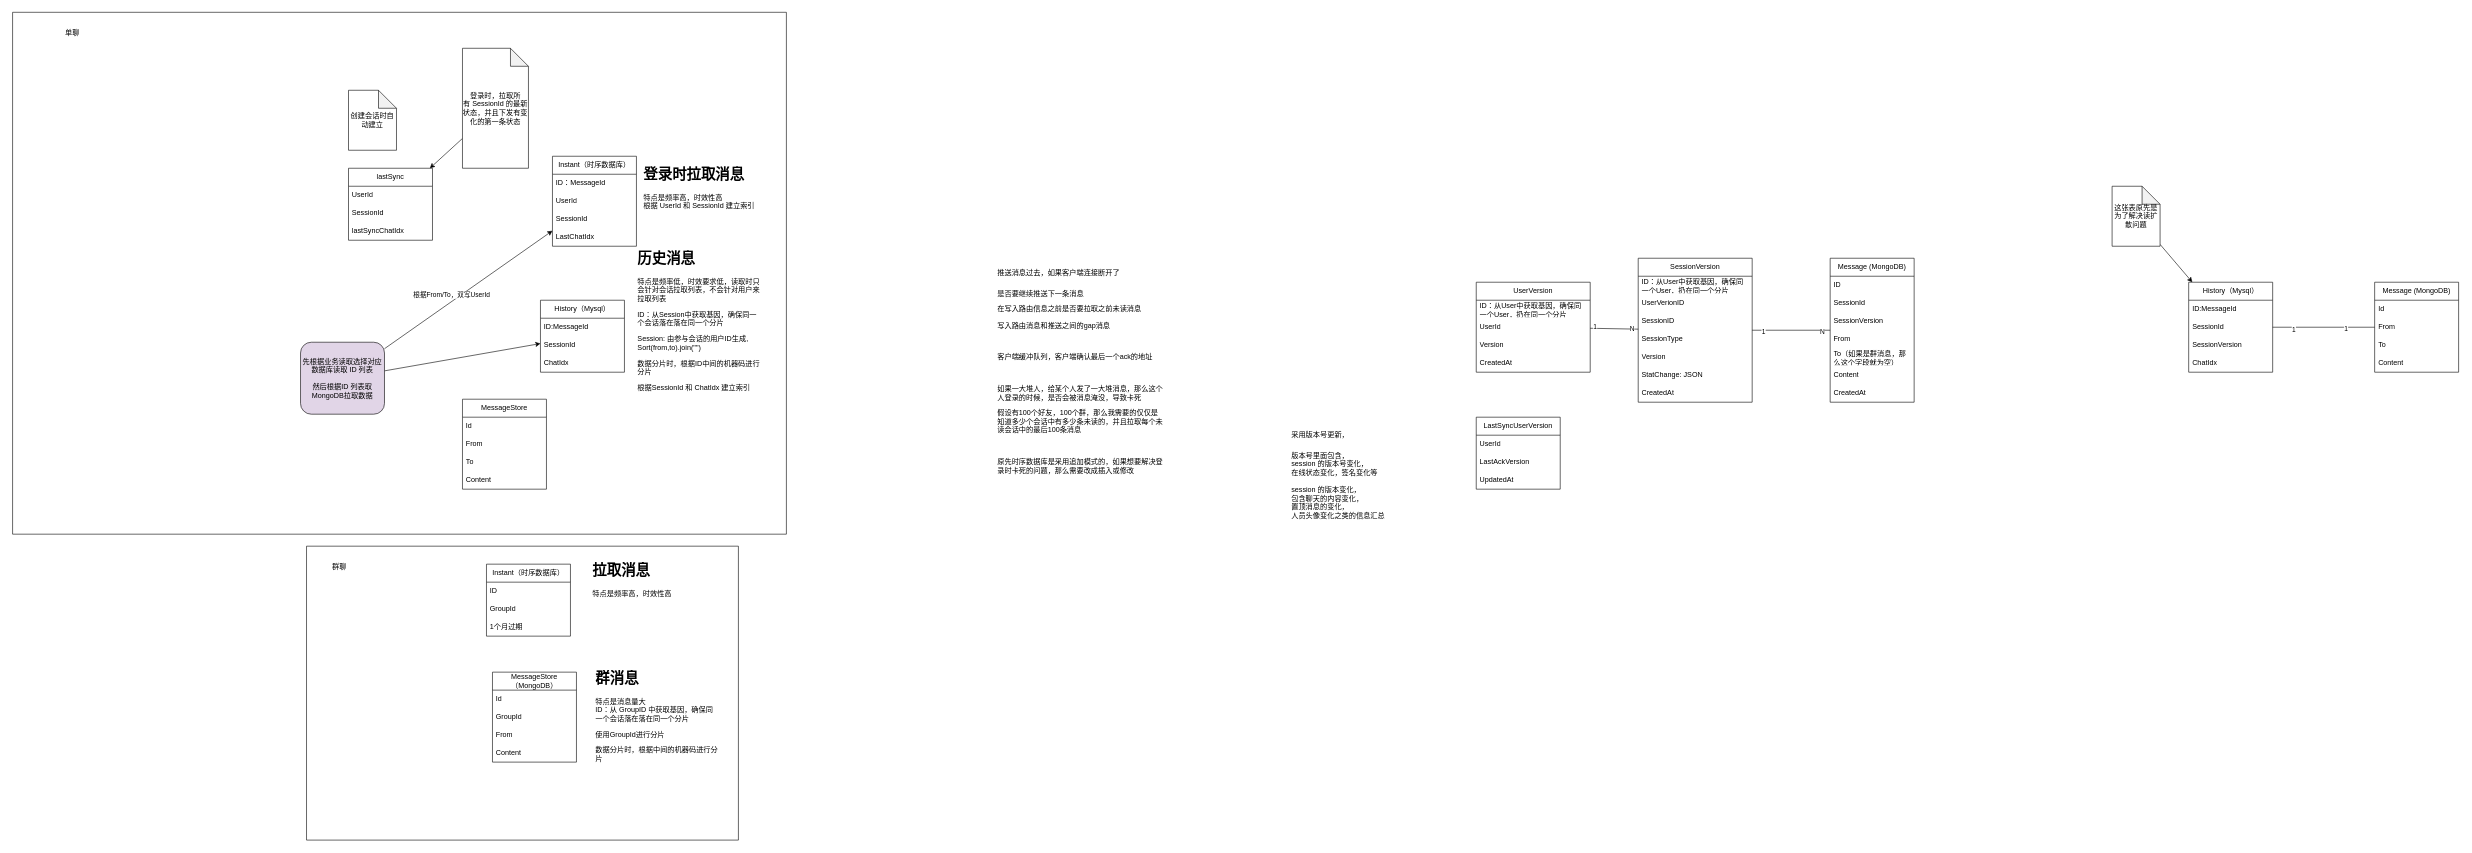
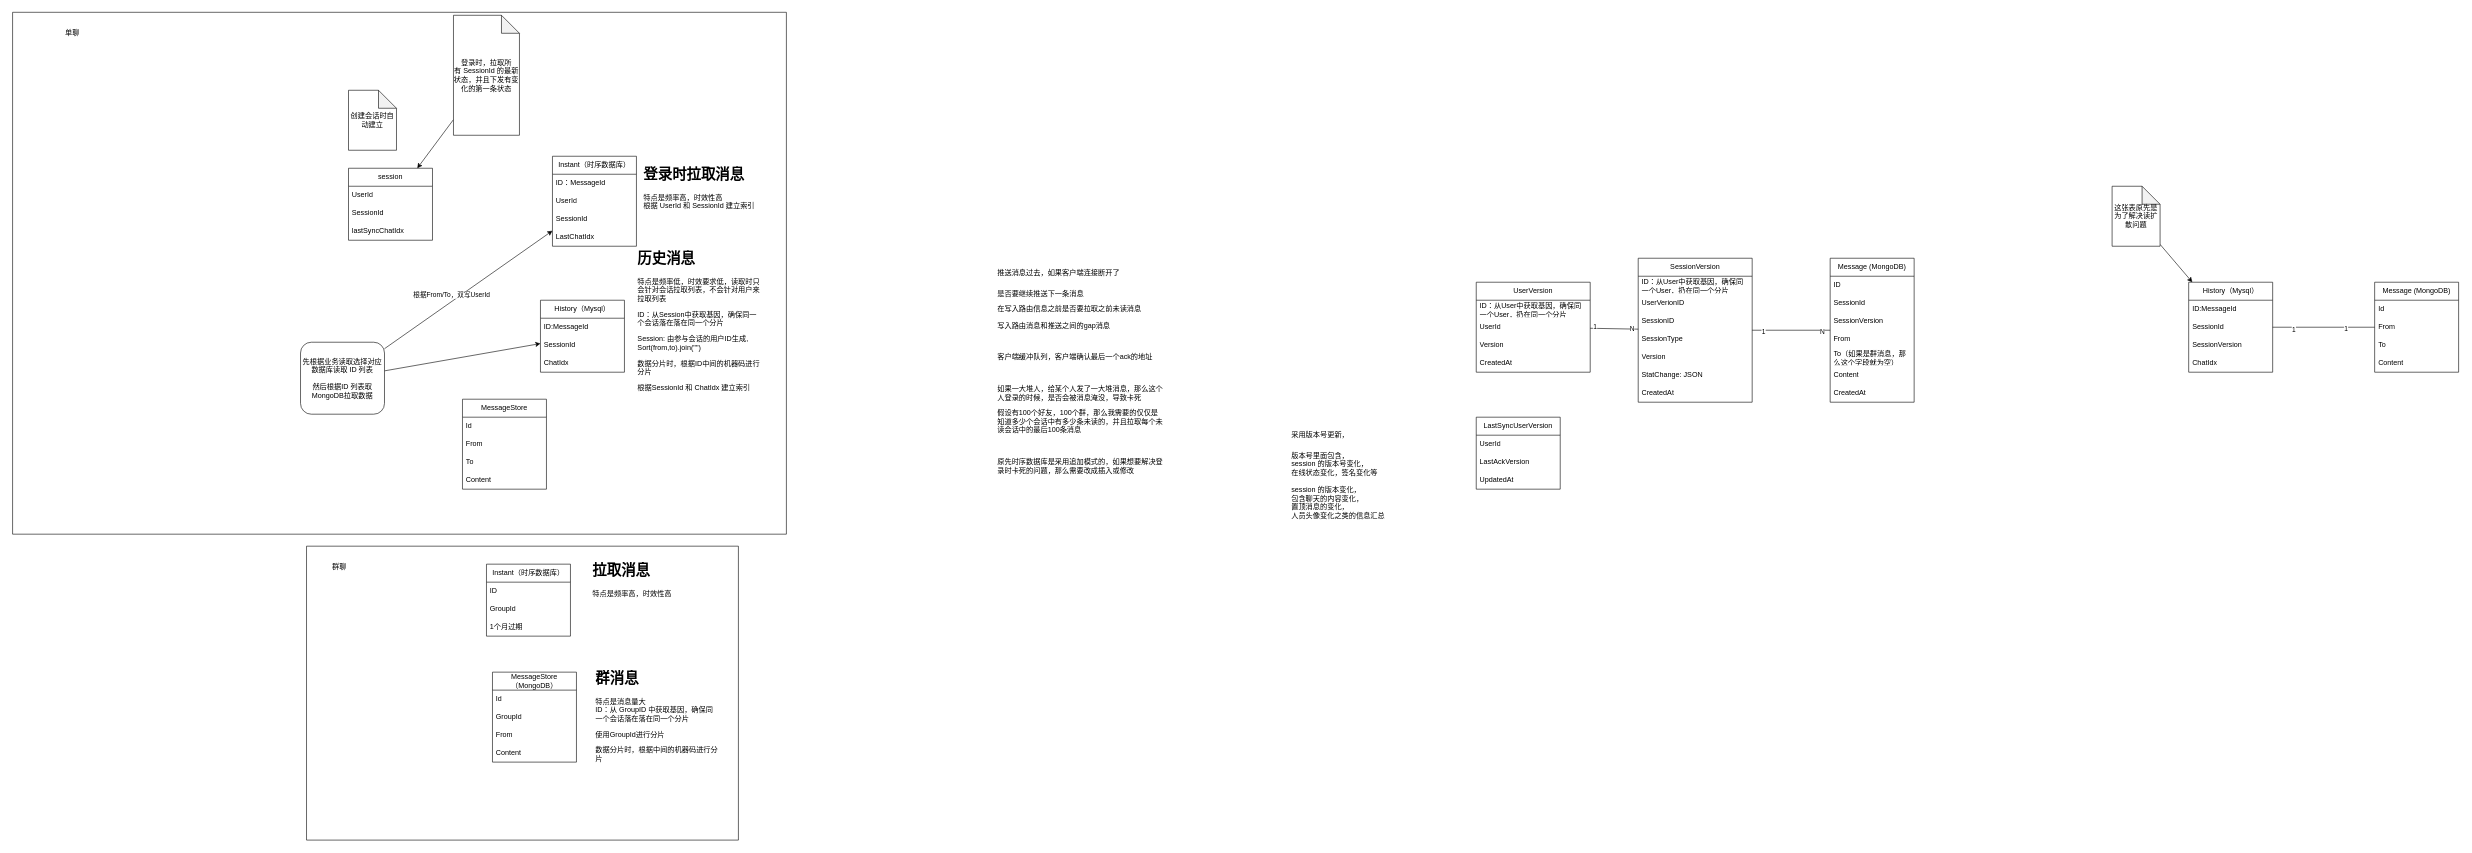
node "登录时，拉取所有 SessionId 的最新状态，并且下发有变化的第一条状态": moved (495, 108) -> (486, 75)
node "lastSync": label "lastSync" -> "session"
node "先根据业务读取选择对应数据库读取 ID 列表 然后根据ID 列表取MongoDB拉取数据": fillcolor #e1d5e7 -> #ffffff
